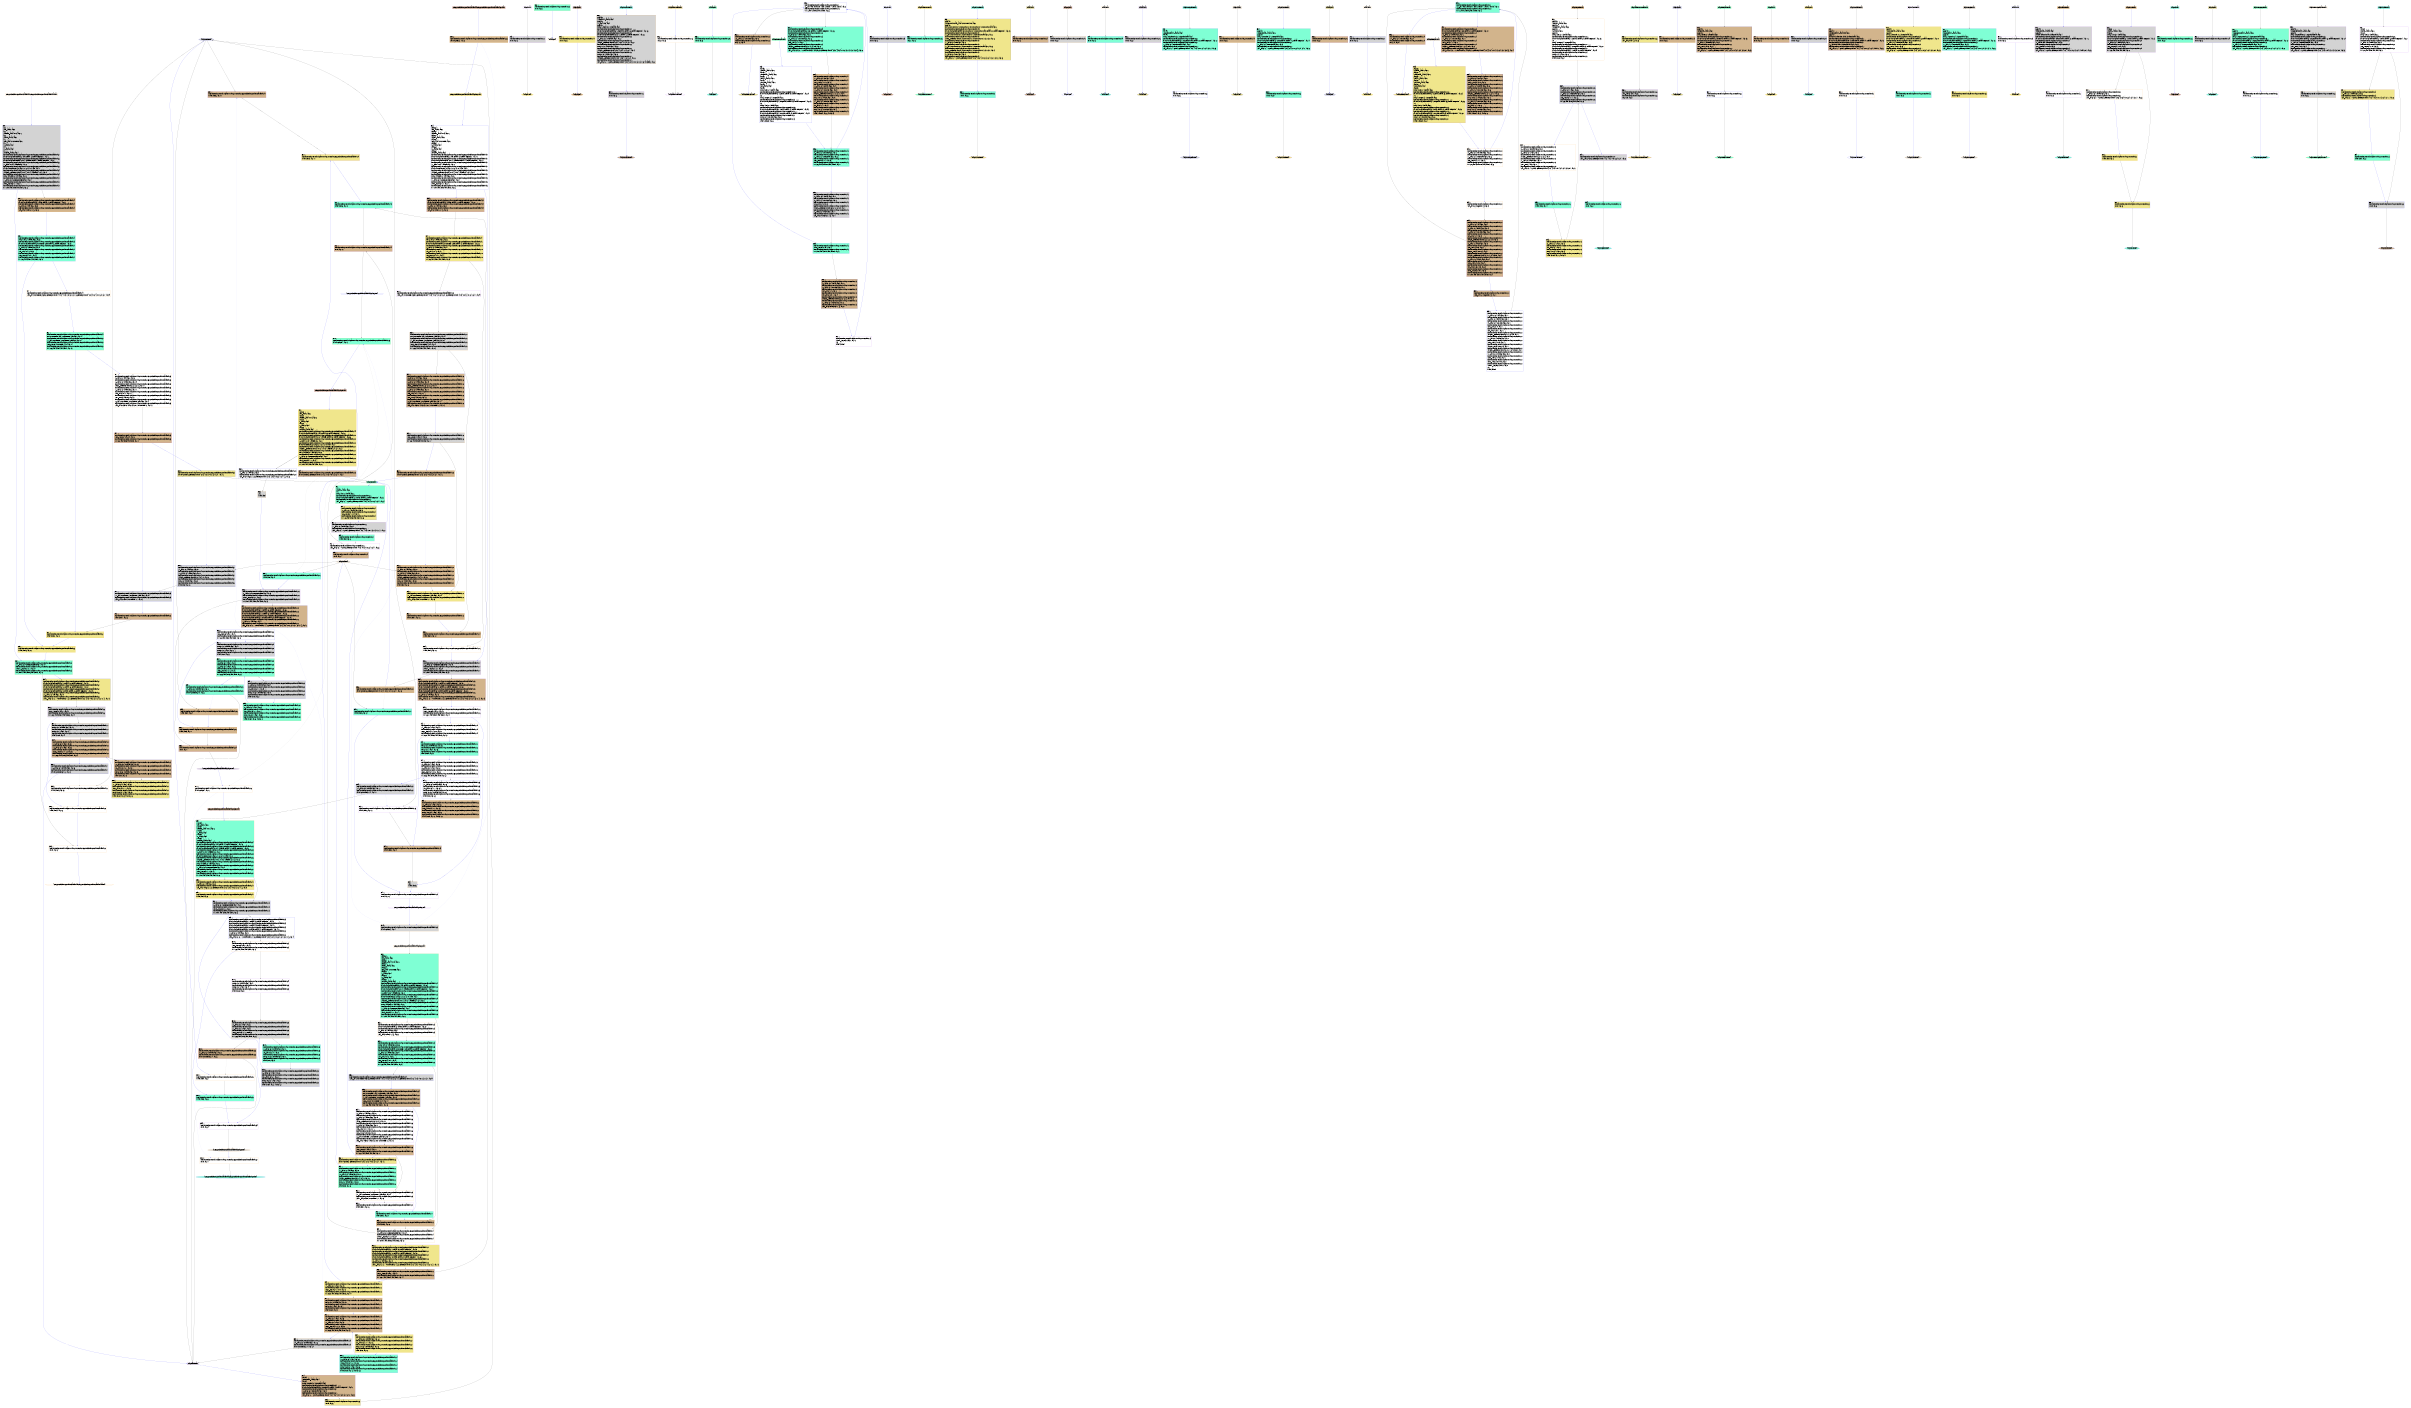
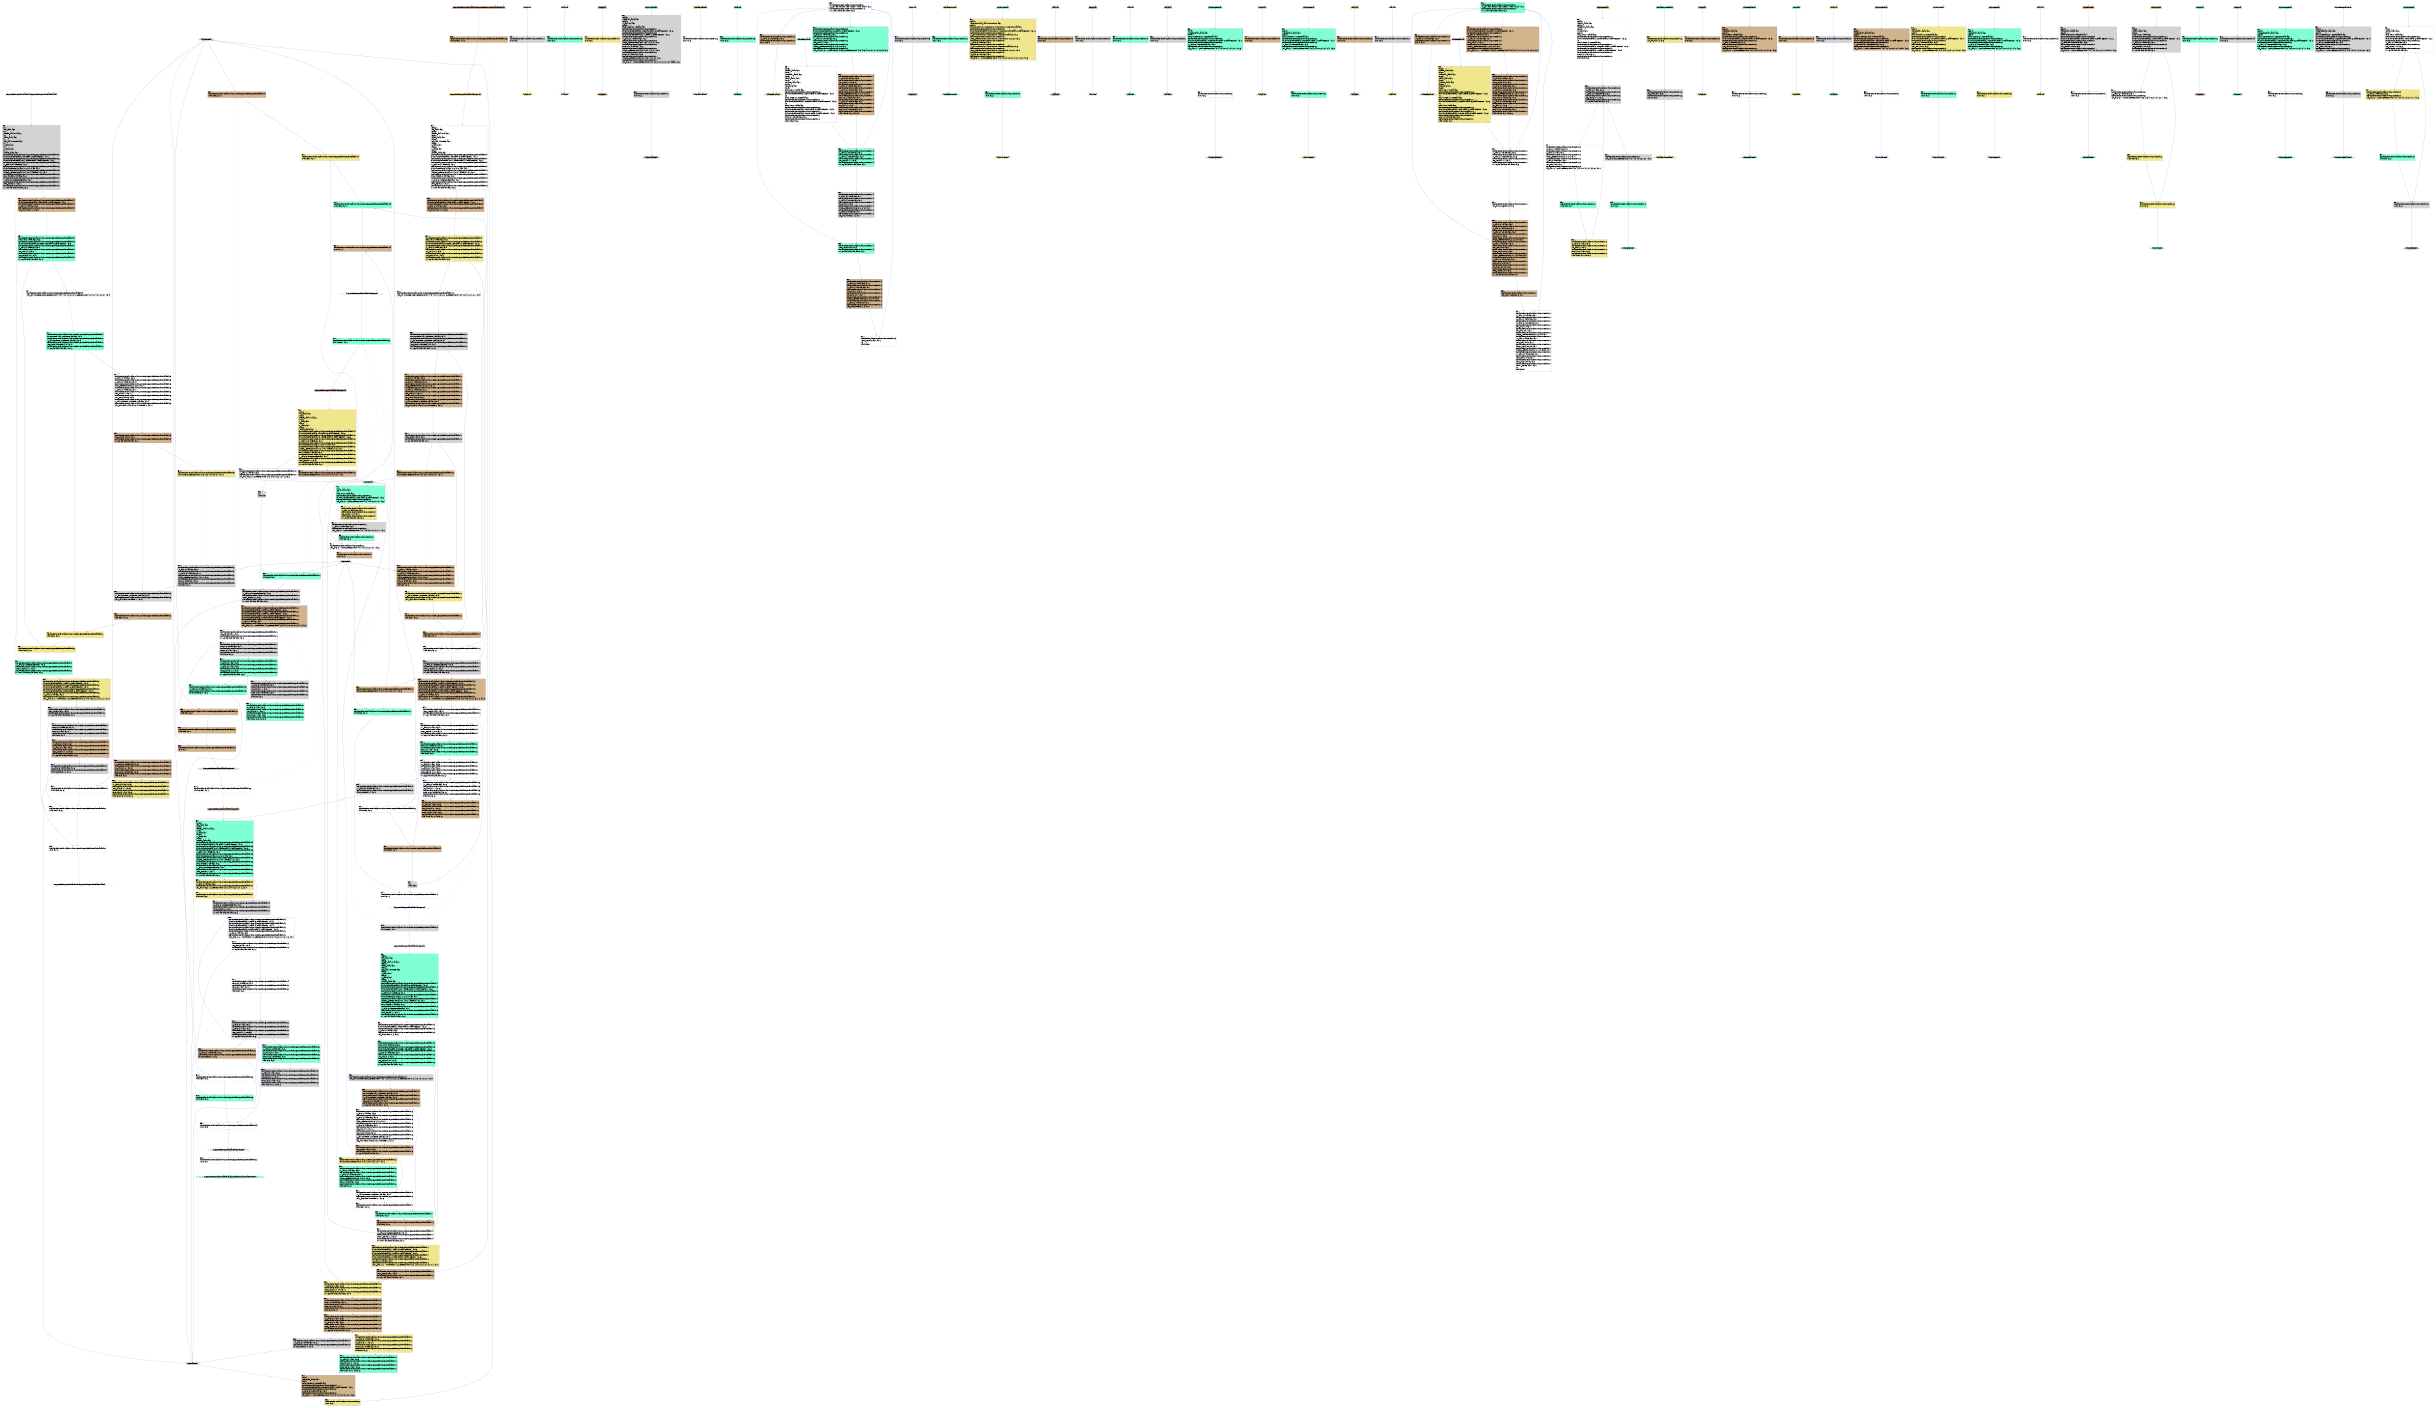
node "io_ll_bad6_start": added
